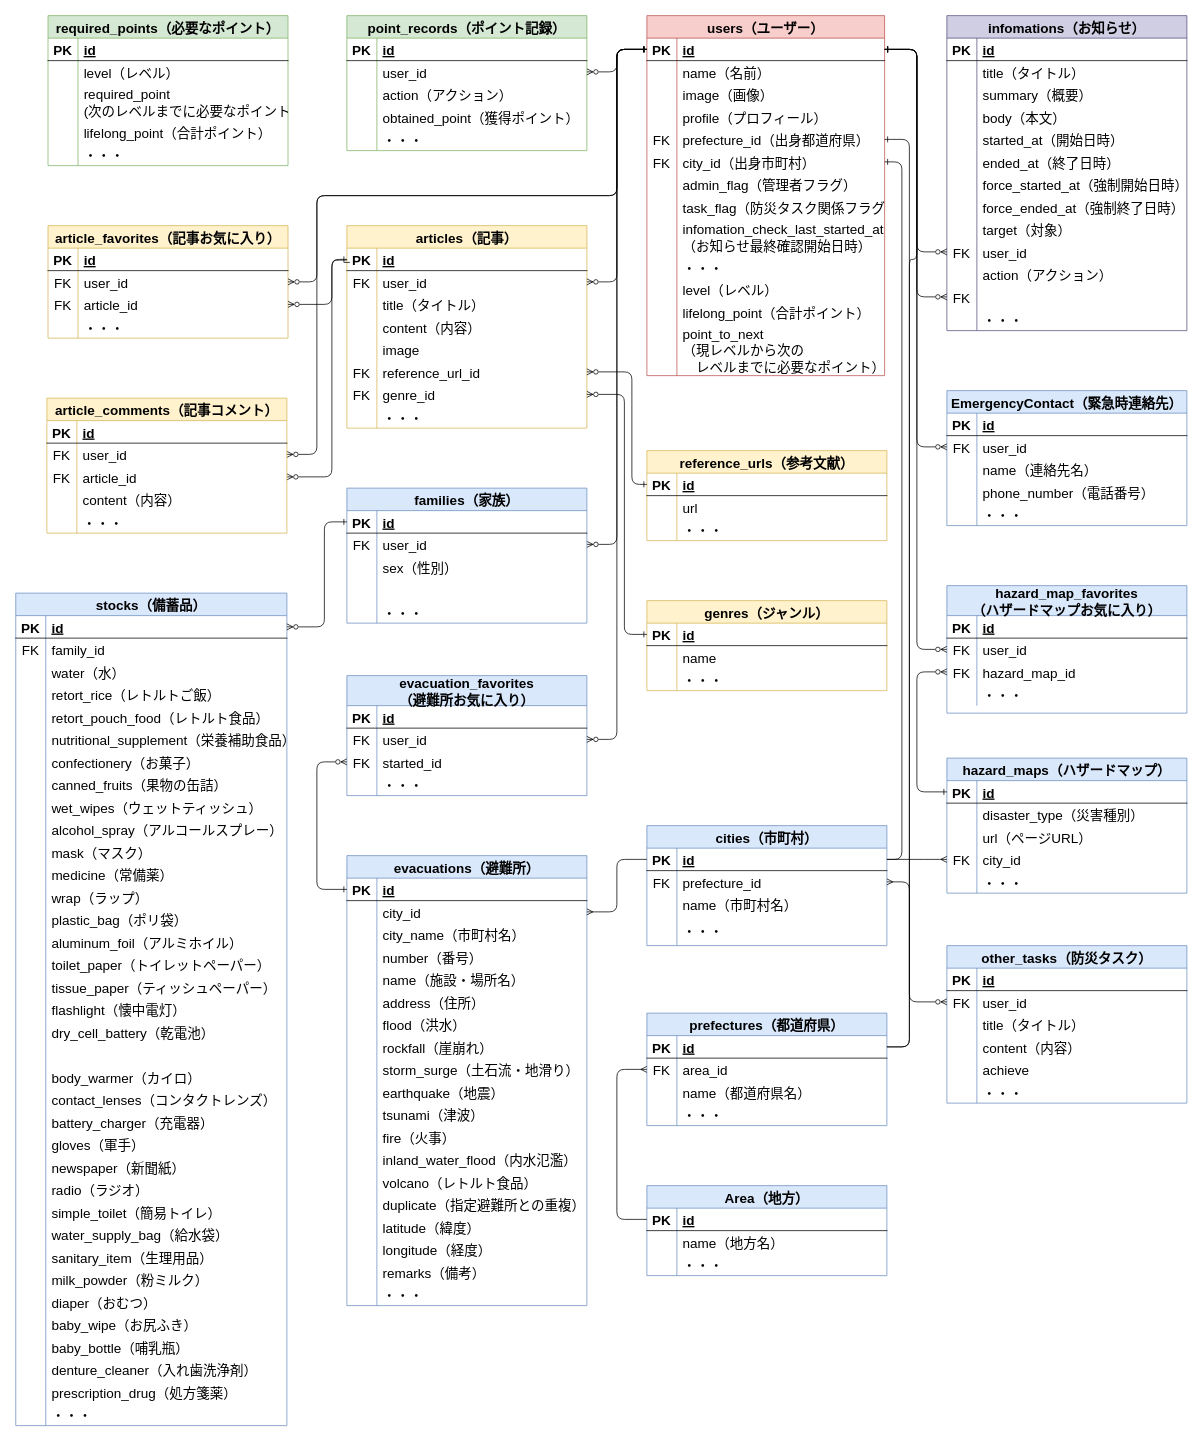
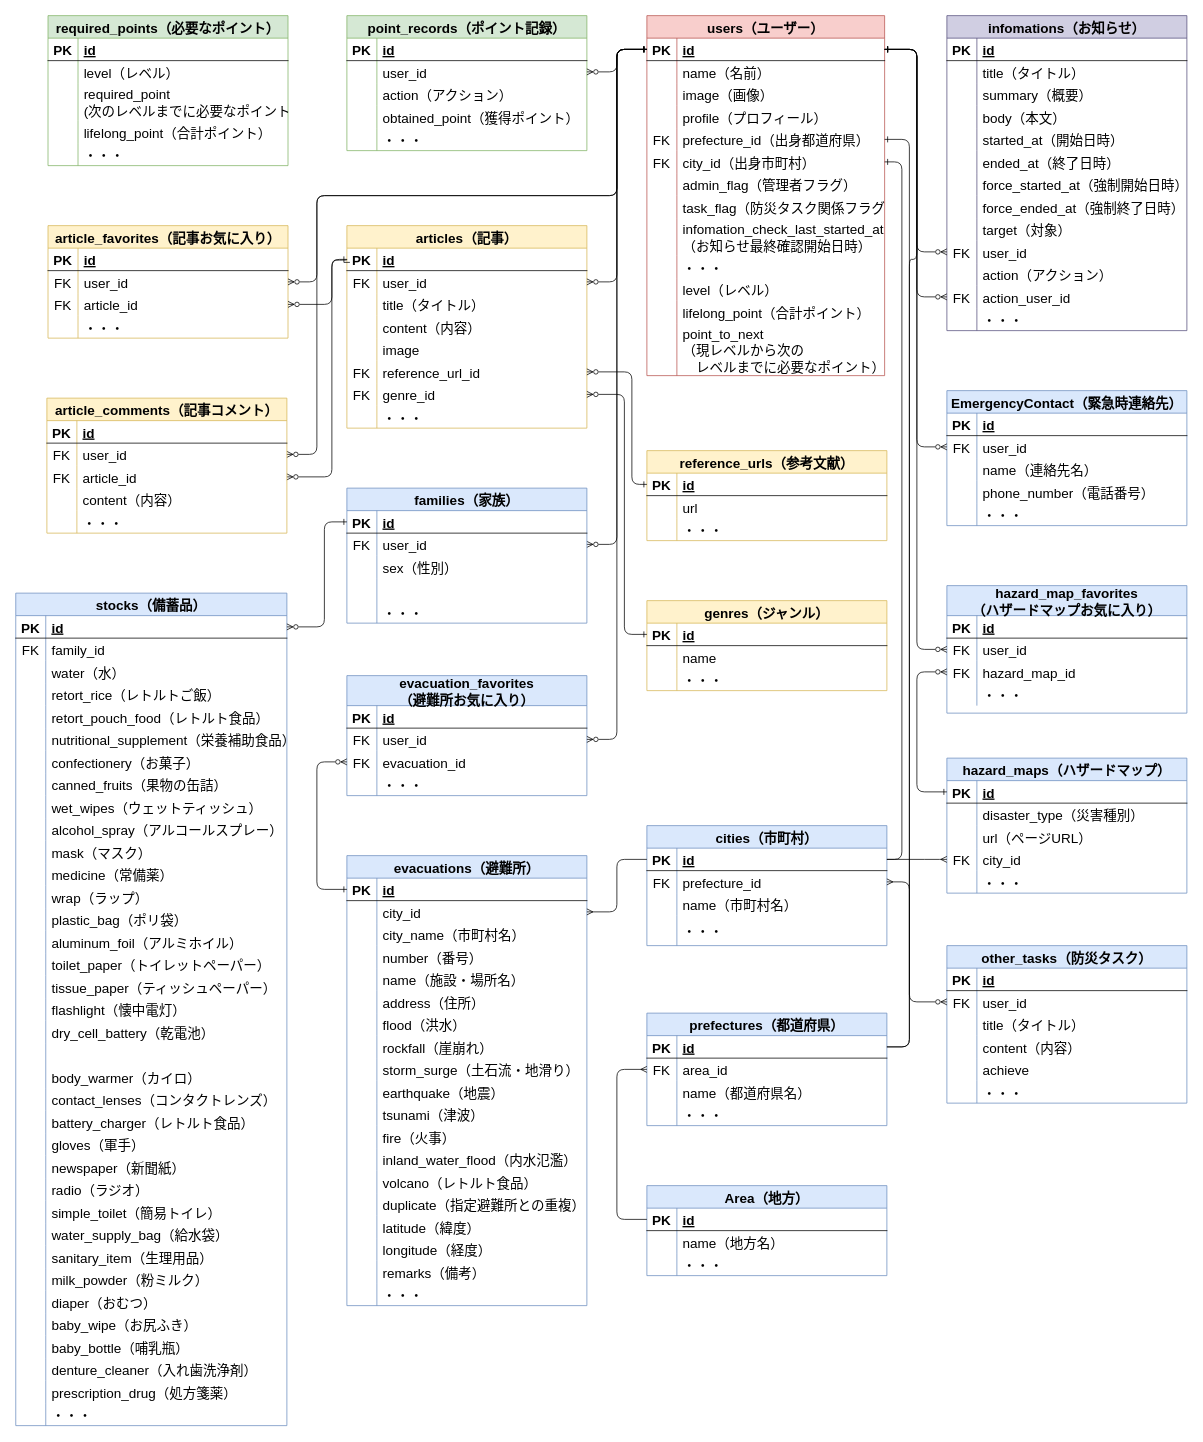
node "action_user_id": added
node "started_id": label "started_id" -> "evacuation_id"
node "battery_charger（充電器）": label "battery_charger（充電器）" -> "battery_charger（レトルト食品）"
